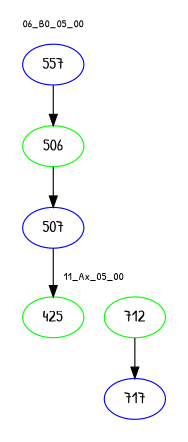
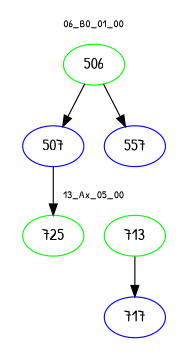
cluster "06_B0_05_00": label "06_B0_05_00" -> "06_B0_01_00"
edge "557" -> "506": reversed
cluster "11_Ax_05_00": label "11_Ax_05_00" -> "13_Ax_05_00"
node "425": label "425" -> "725"
node "712": label "712" -> "713"
